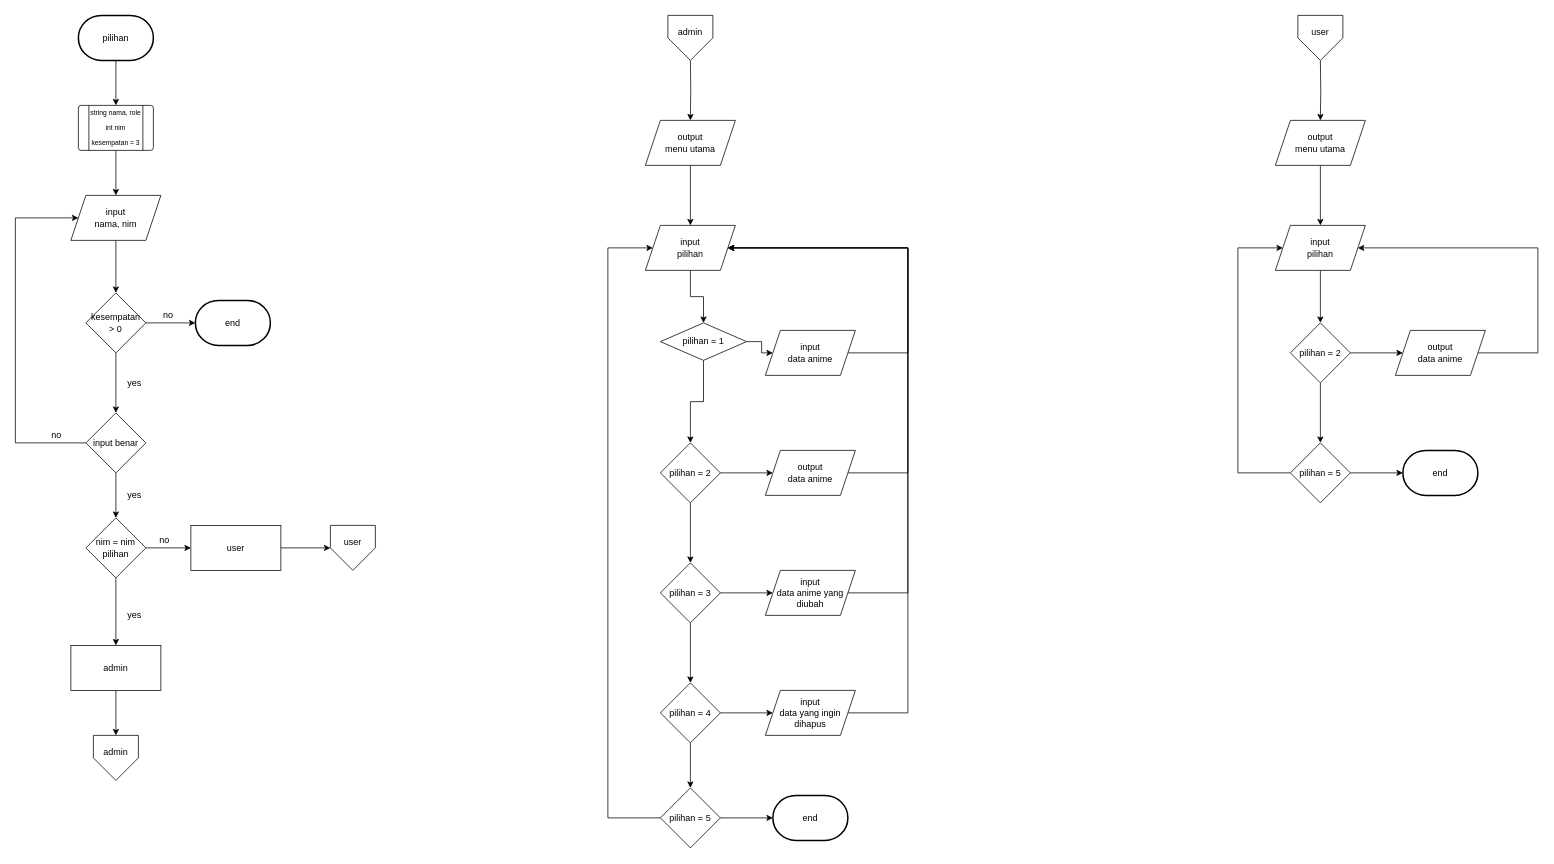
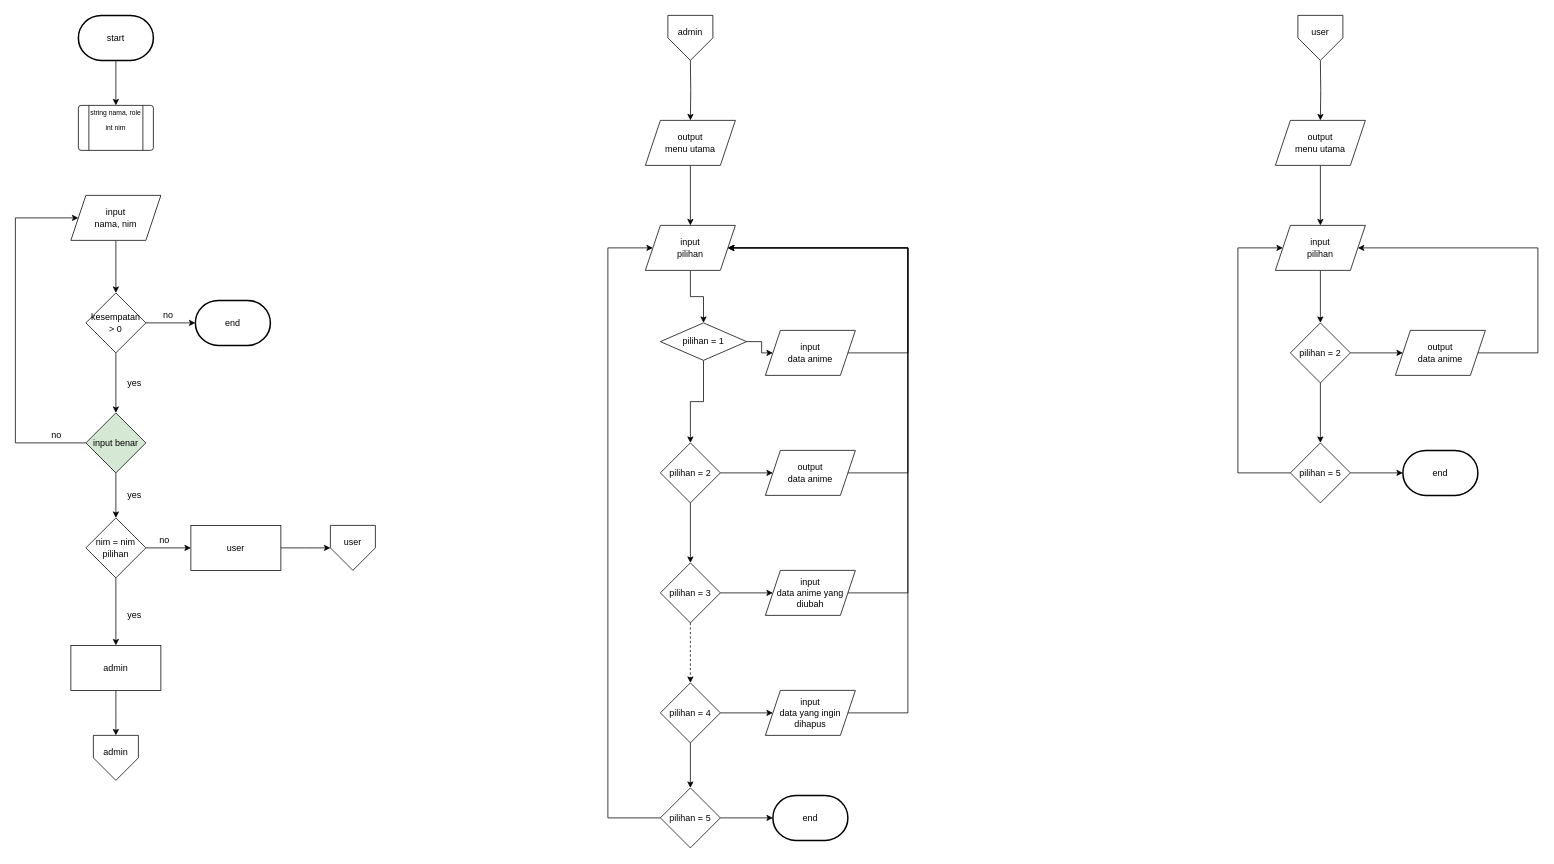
node "pilihan": label "pilihan" -> "start"
node "kesempatan = 3": removed
edge "kesempatan = 3" -> "input nama, nim": removed
node "input benar": fillcolor #ffffff -> #d5e8d4
edge "pilihan = 3" -> "pilihan = 4": style solid -> dashed
